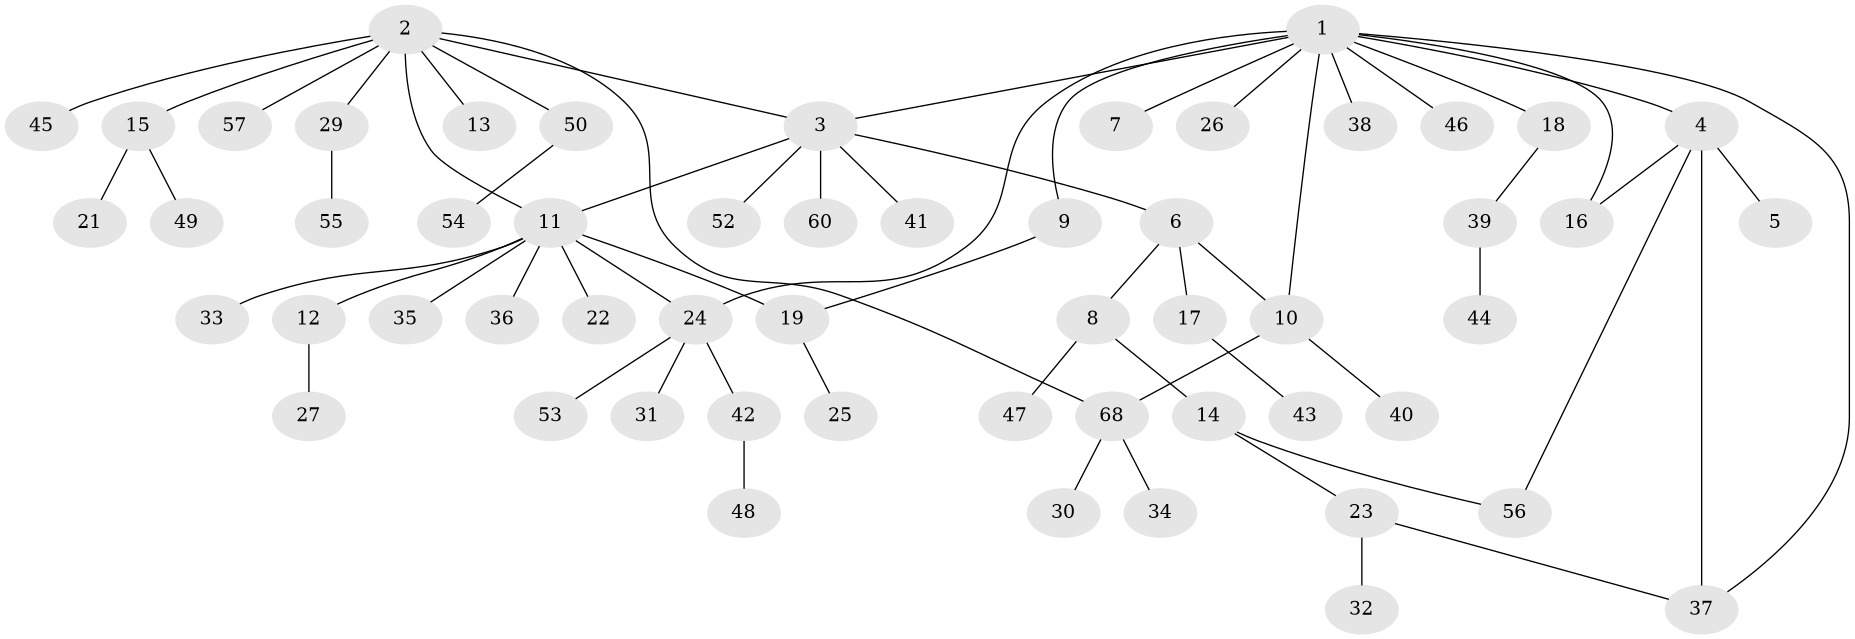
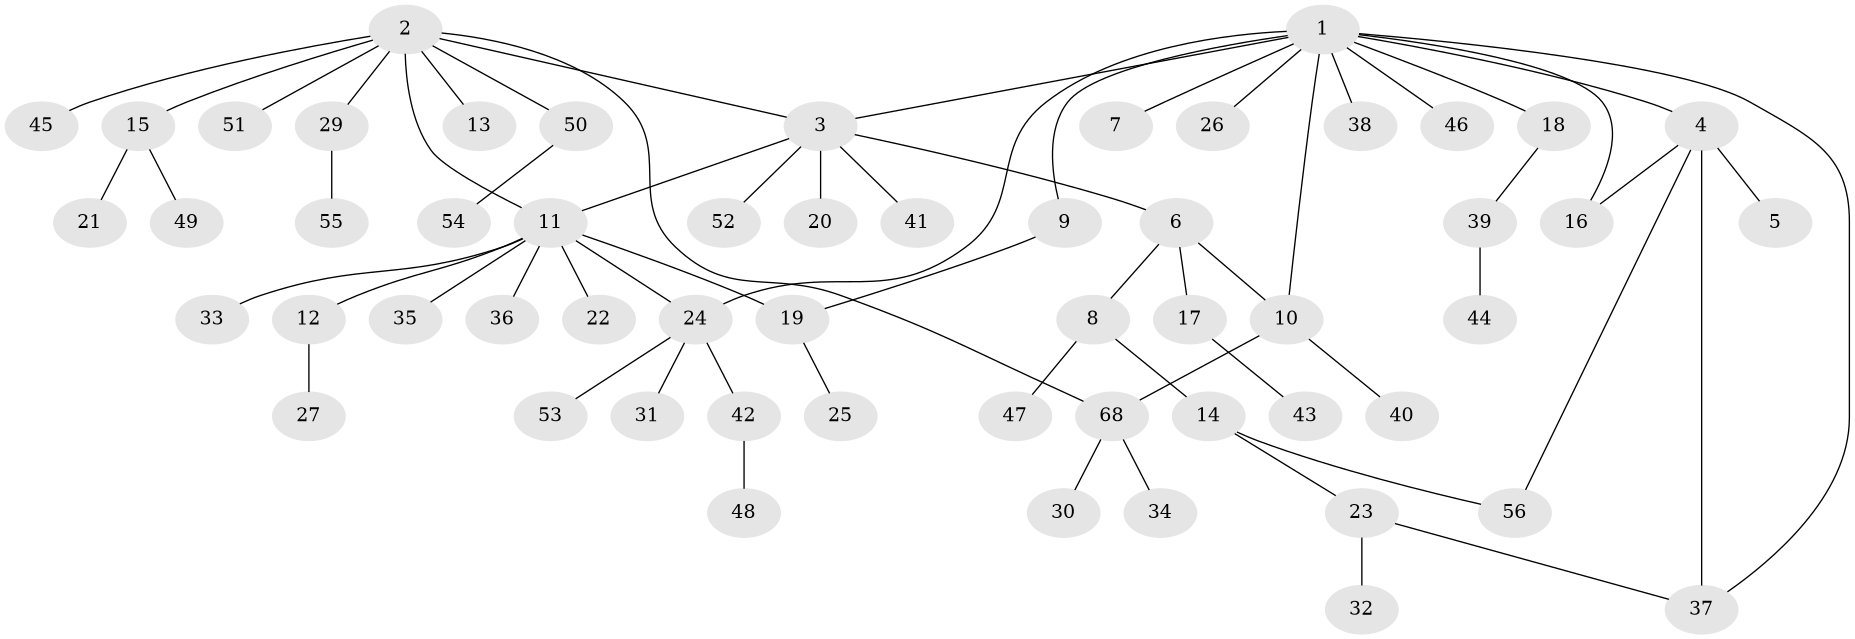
node "57": label "57" -> "51"
node "60": label "60" -> "20"
